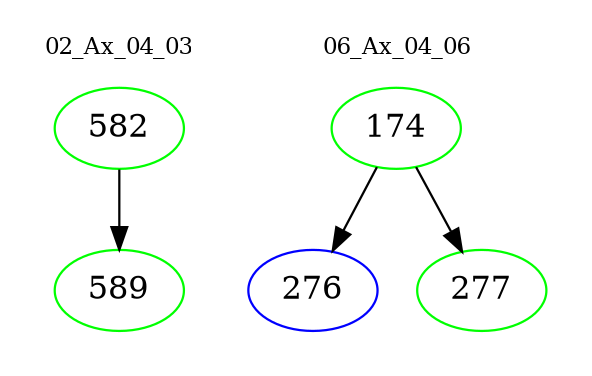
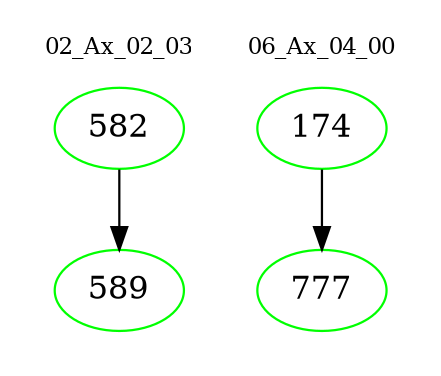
cluster "02_Ax_04_03": label "02_Ax_04_03" -> "02_Ax_02_03"
cluster "06_Ax_04_06": label "06_Ax_04_06" -> "06_Ax_04_00"
node "276": removed
node "277": label "277" -> "777"
